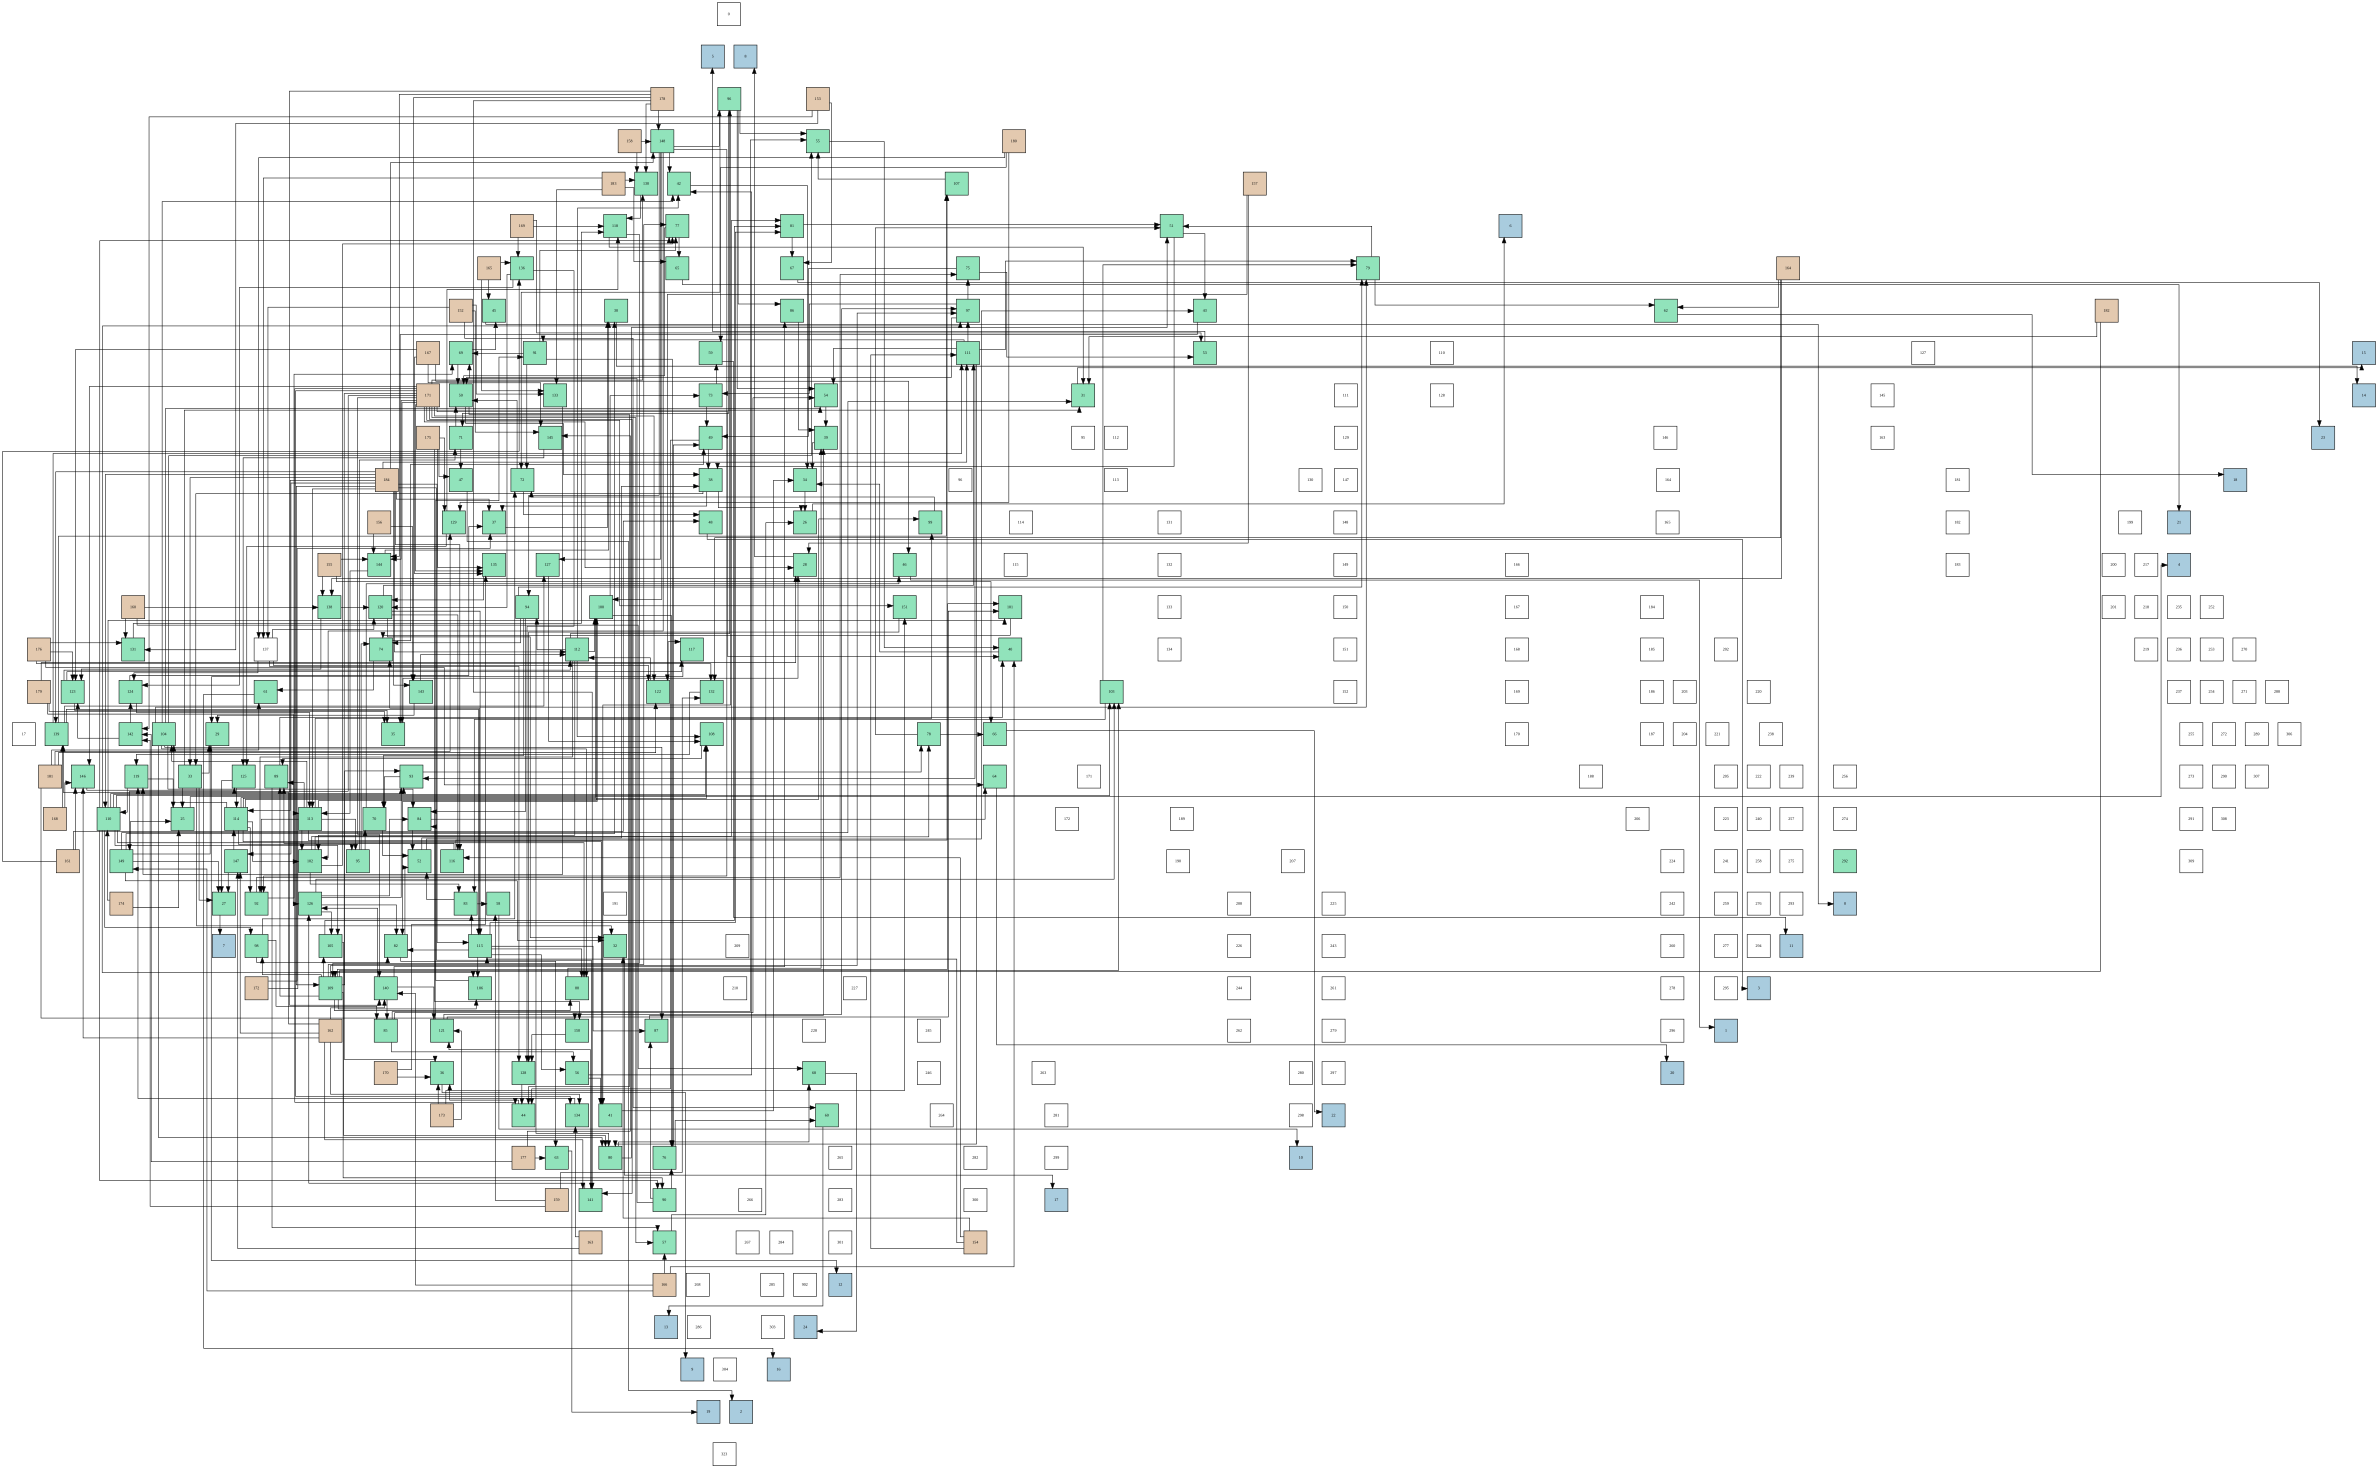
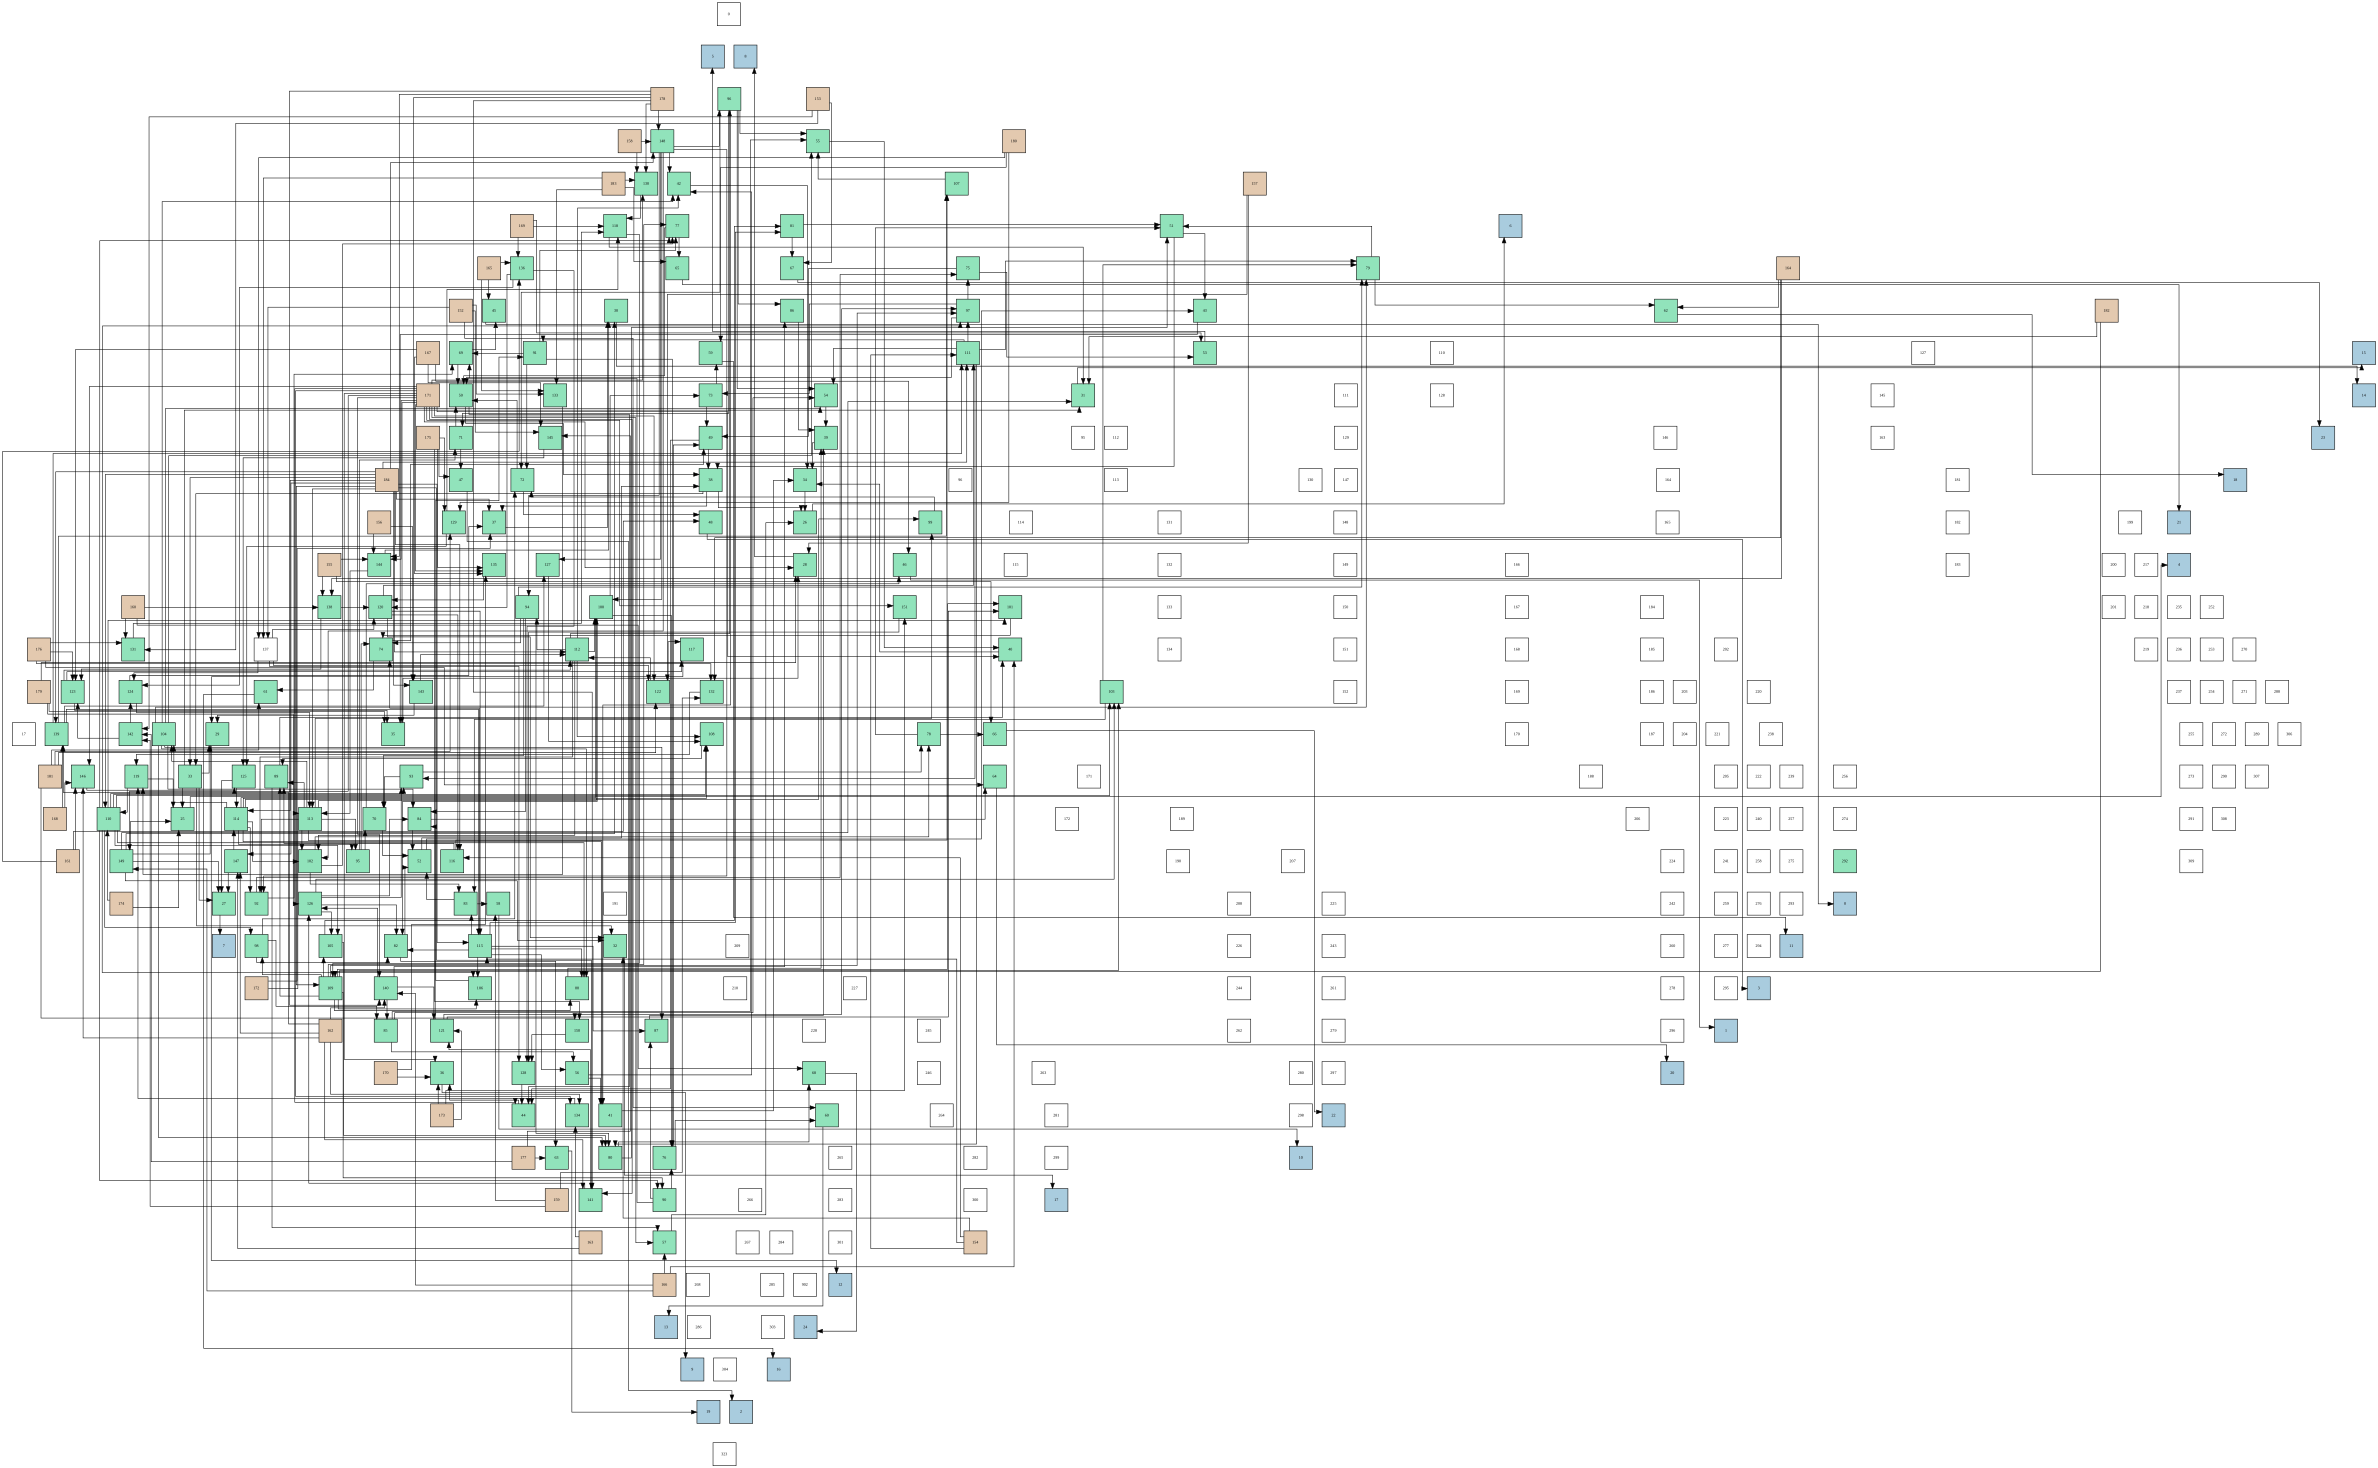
edge "102" -> "81": removed
edge "109" -> "93": removed
